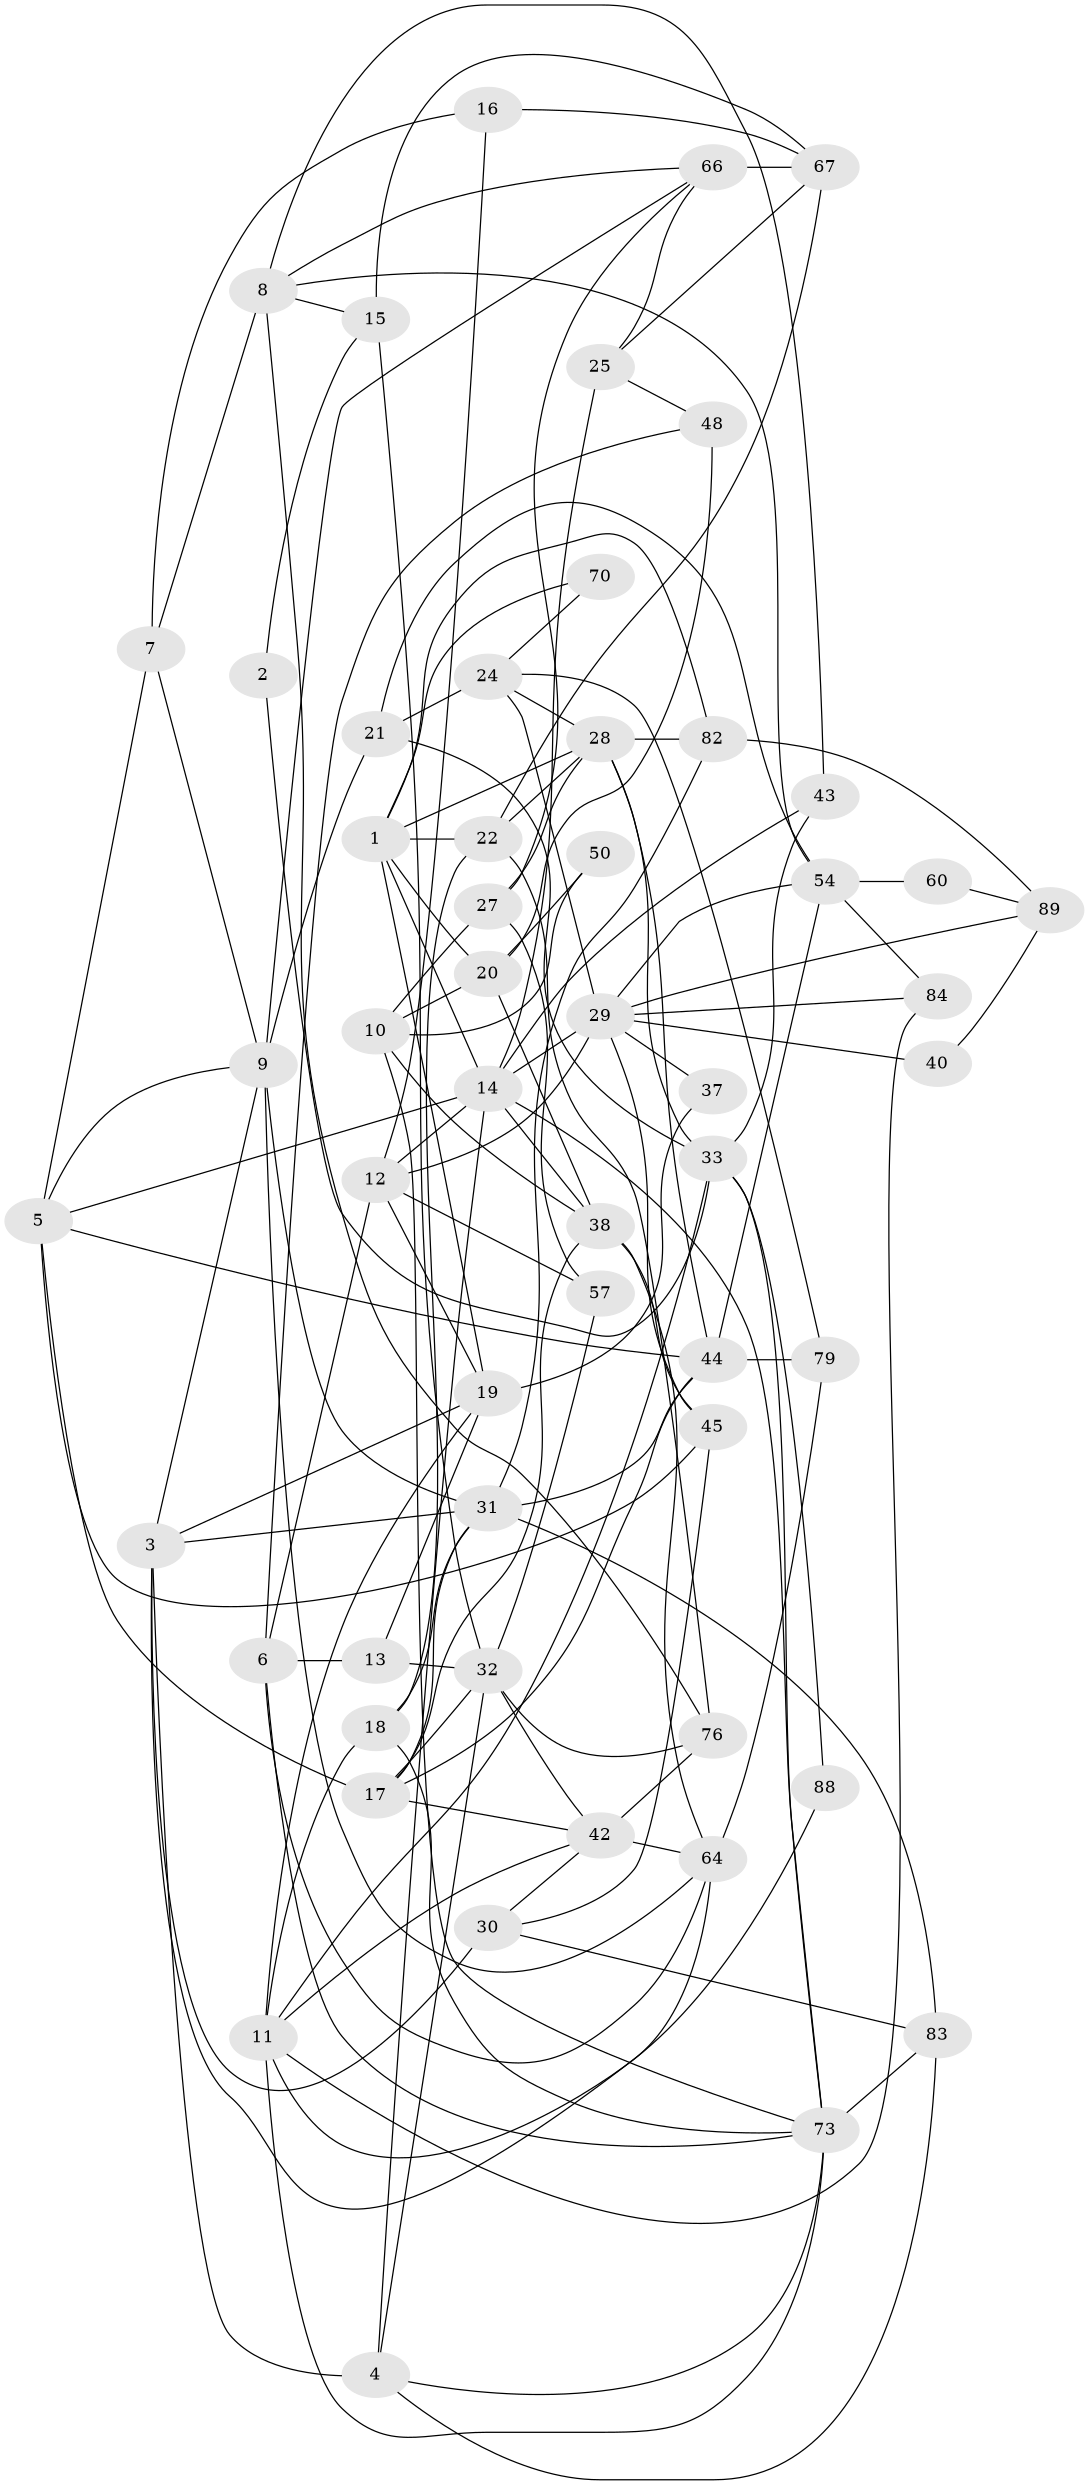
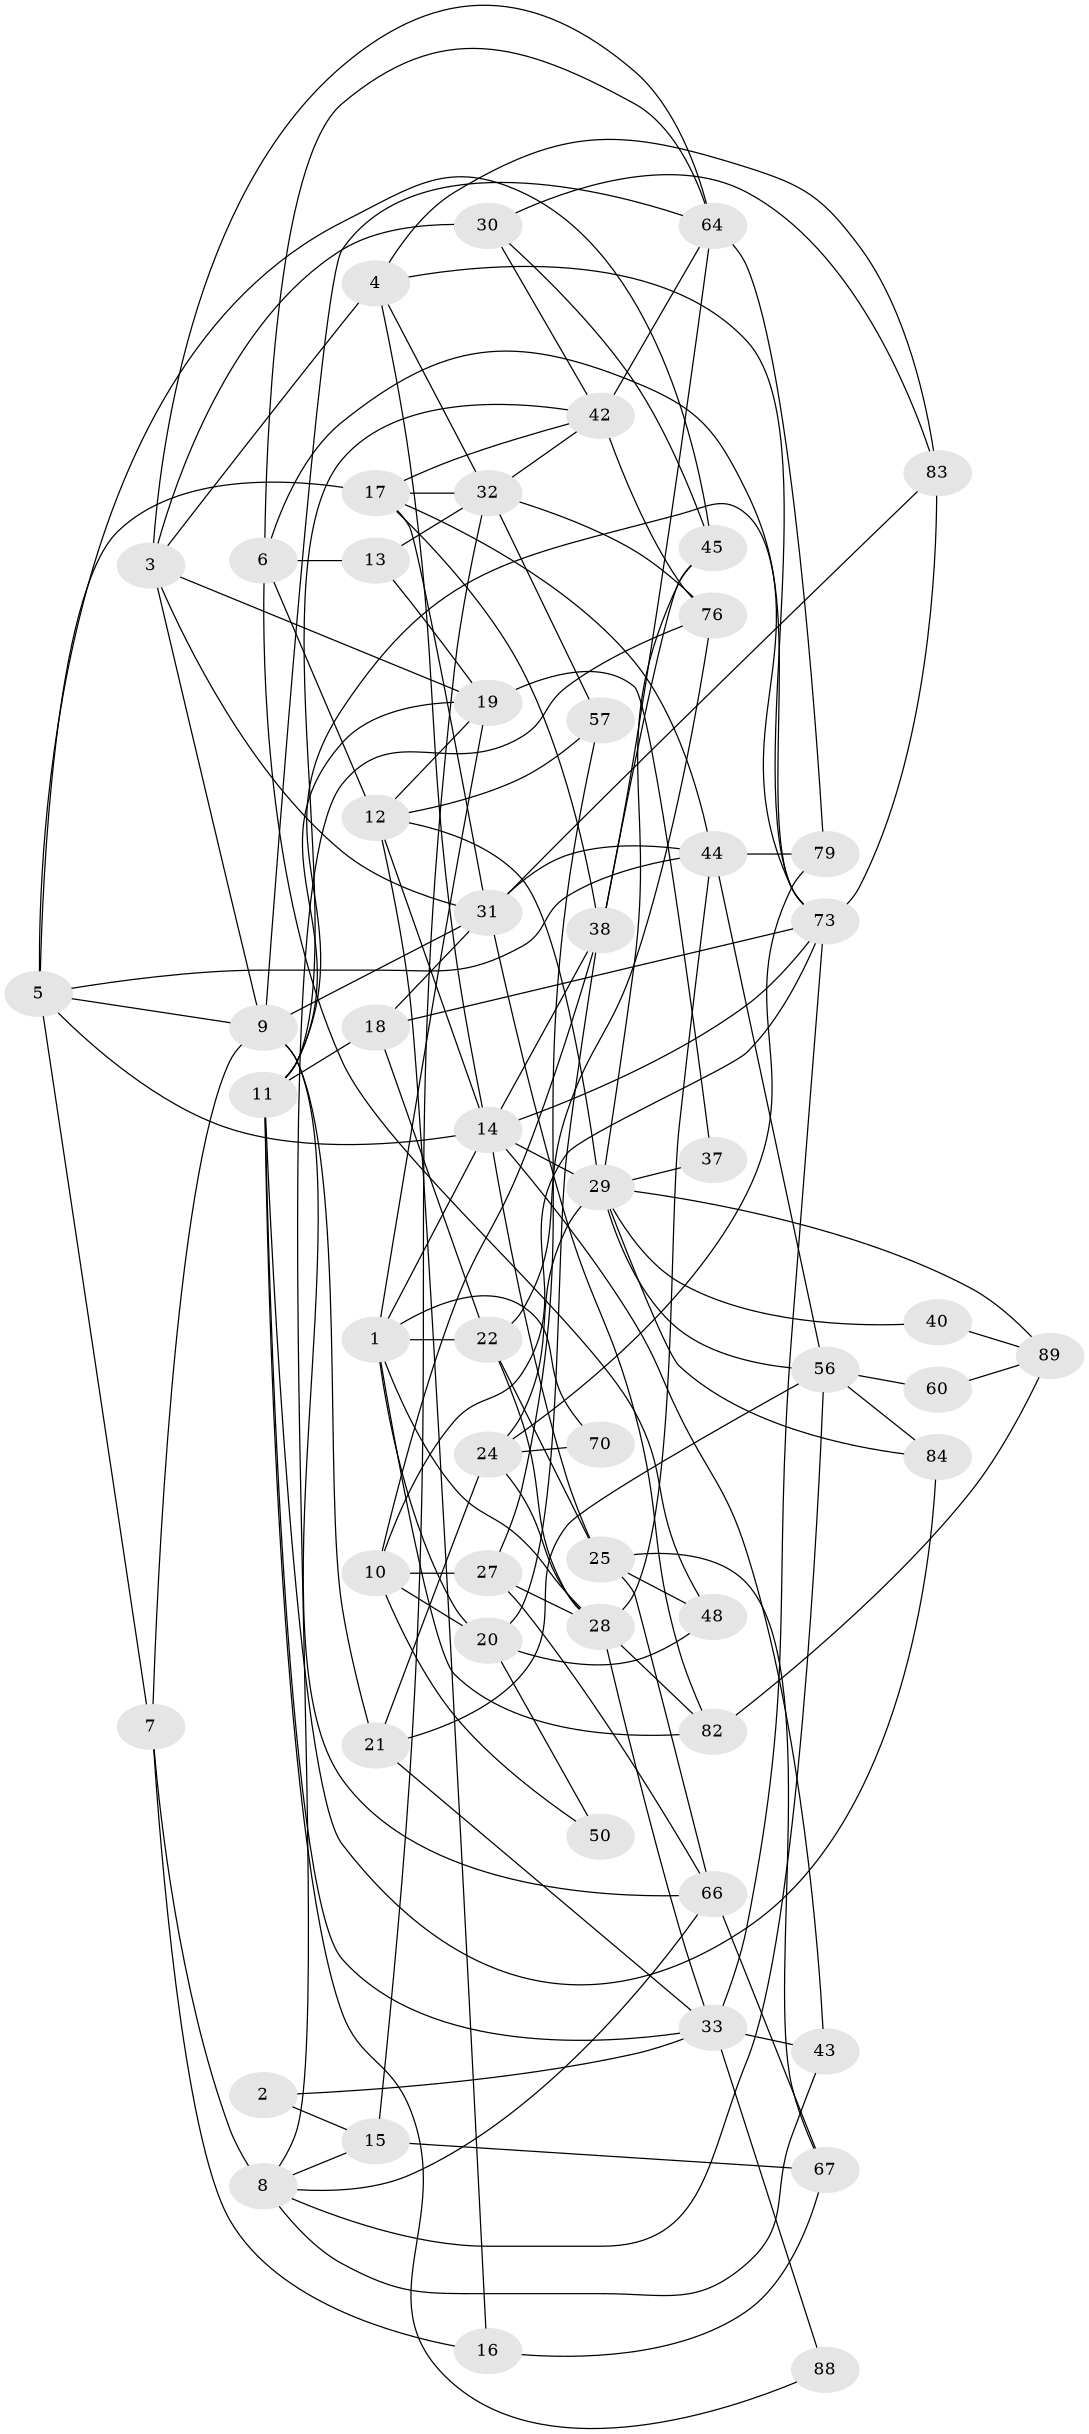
edge "67" -- "22": now "25" -- "22"
node "54": label "54" -> "56"
